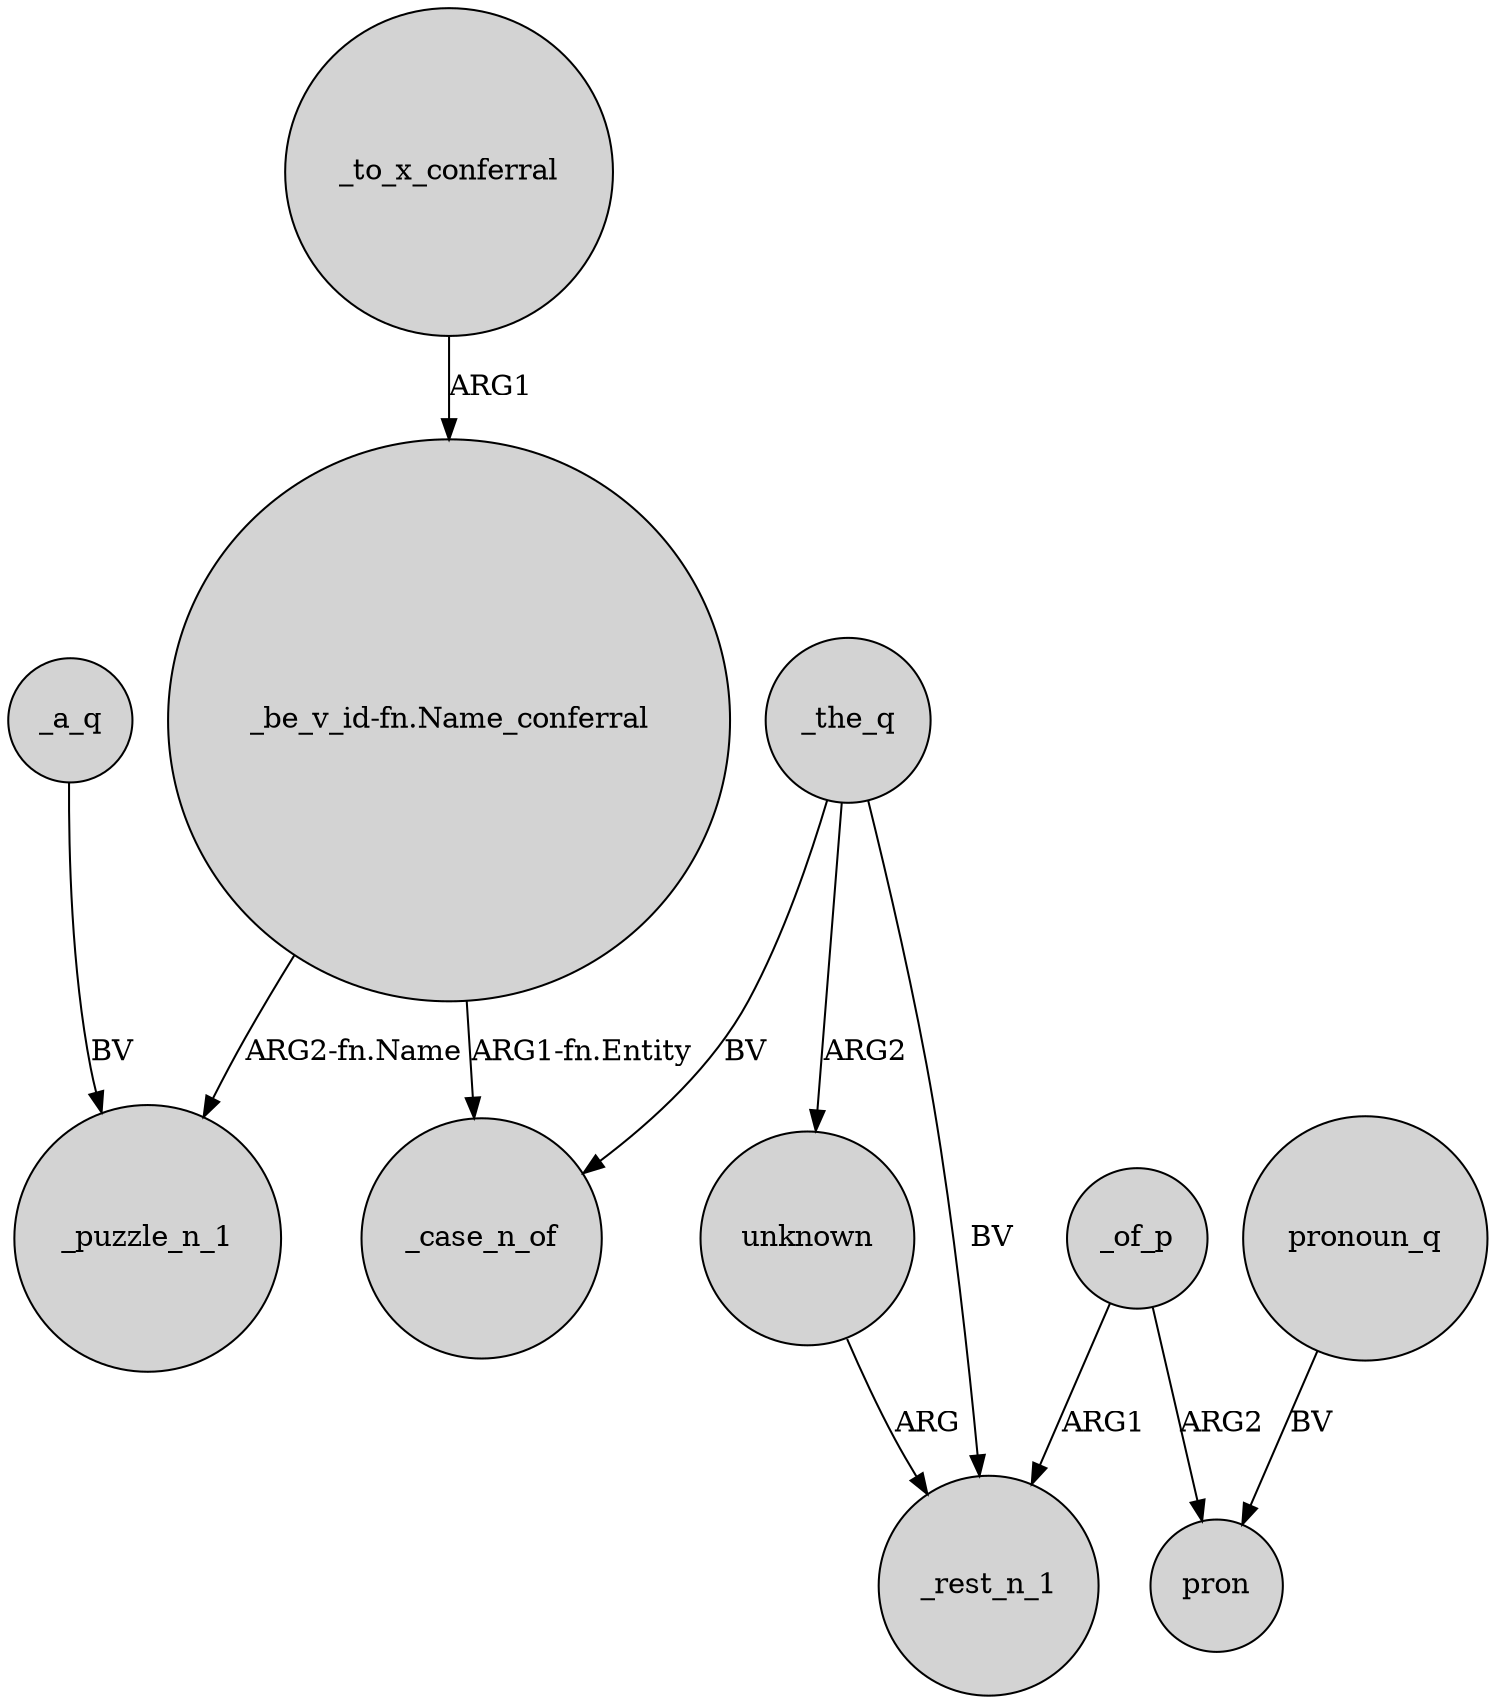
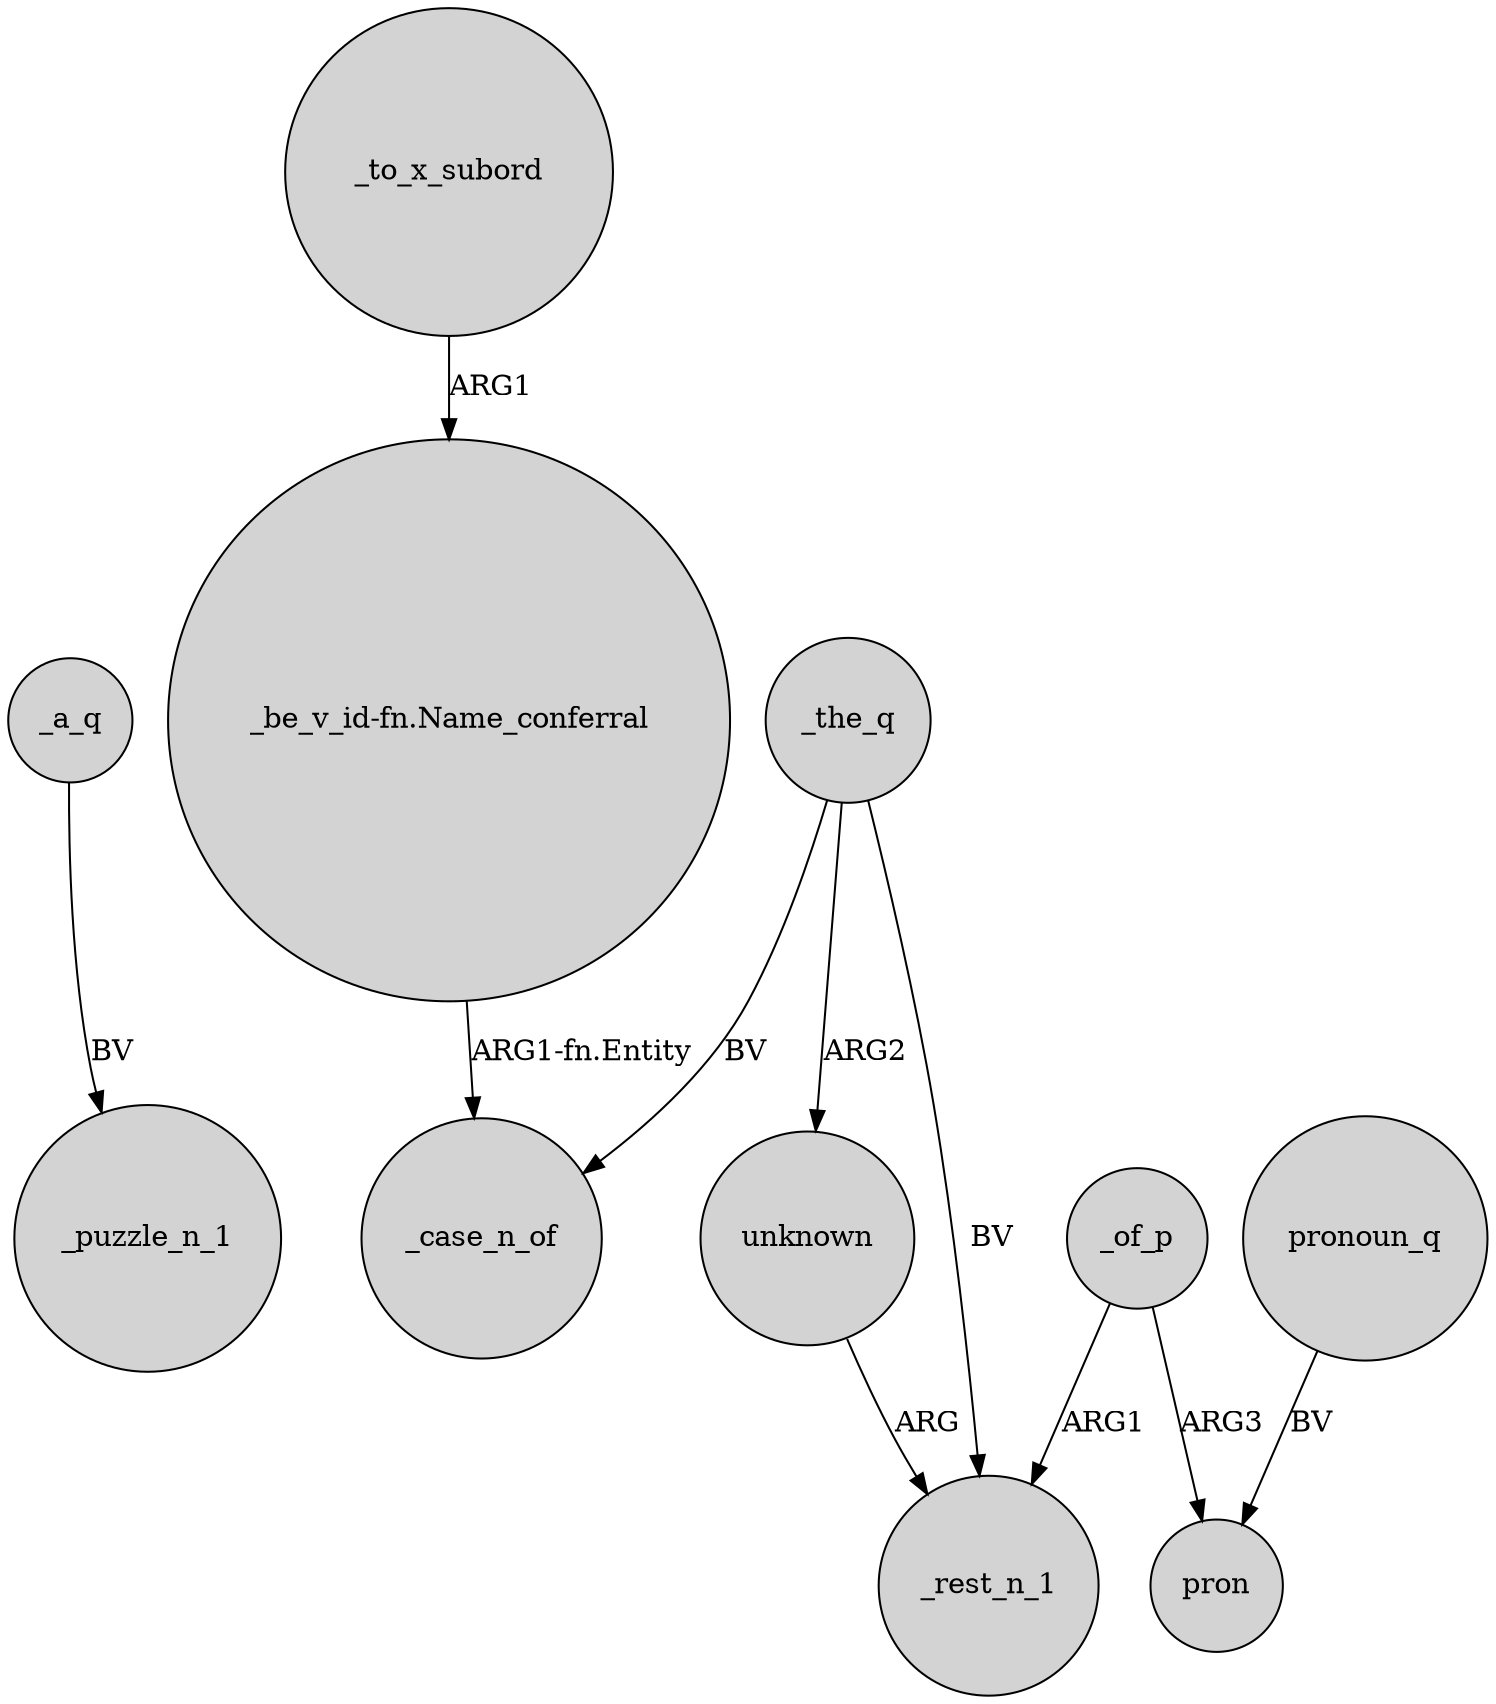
node "_to_x_conferral": label "_to_x_conferral" -> "_to_x_subord"
edge "_be_v_id-fn.Name_conferral" -> "_puzzle_n_1": removed, label "ARG2-fn.Name"
edge "_of_p" -> "pron": label "ARG2" -> "ARG3"
